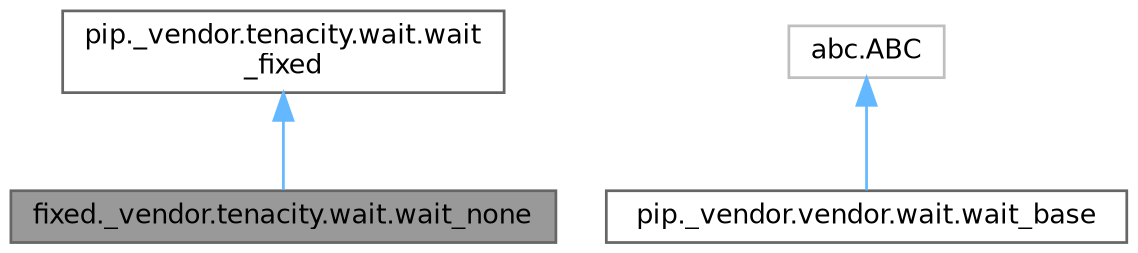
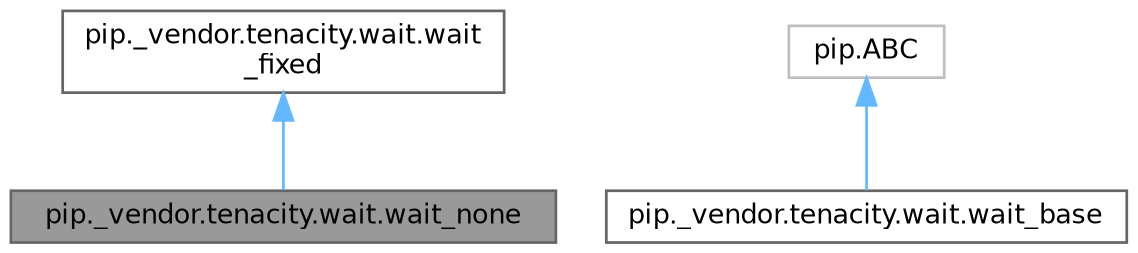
node "abc.ABC": label "abc.ABC" -> "pip.ABC"
node "fixed._vendor.tenacity.wait.wait_none": label "fixed._vendor.tenacity.wait.wait_none" -> "pip._vendor.tenacity.wait.wait_none"
node "pip._vendor.vendor.wait.wait_base": label "pip._vendor.vendor.wait.wait_base" -> "pip._vendor.tenacity.wait.wait_base"
